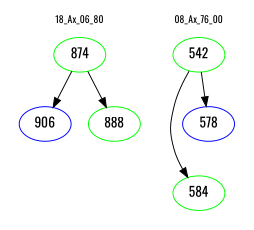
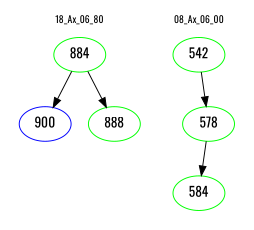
cluster "08_Ax_76_00": label "08_Ax_76_00" -> "08_Ax_06_00"
node "874": label "874" -> "884"
edge "542" -> "584": now "578" -> "584"
node "906": label "906" -> "900"
node "578": color blue -> green
